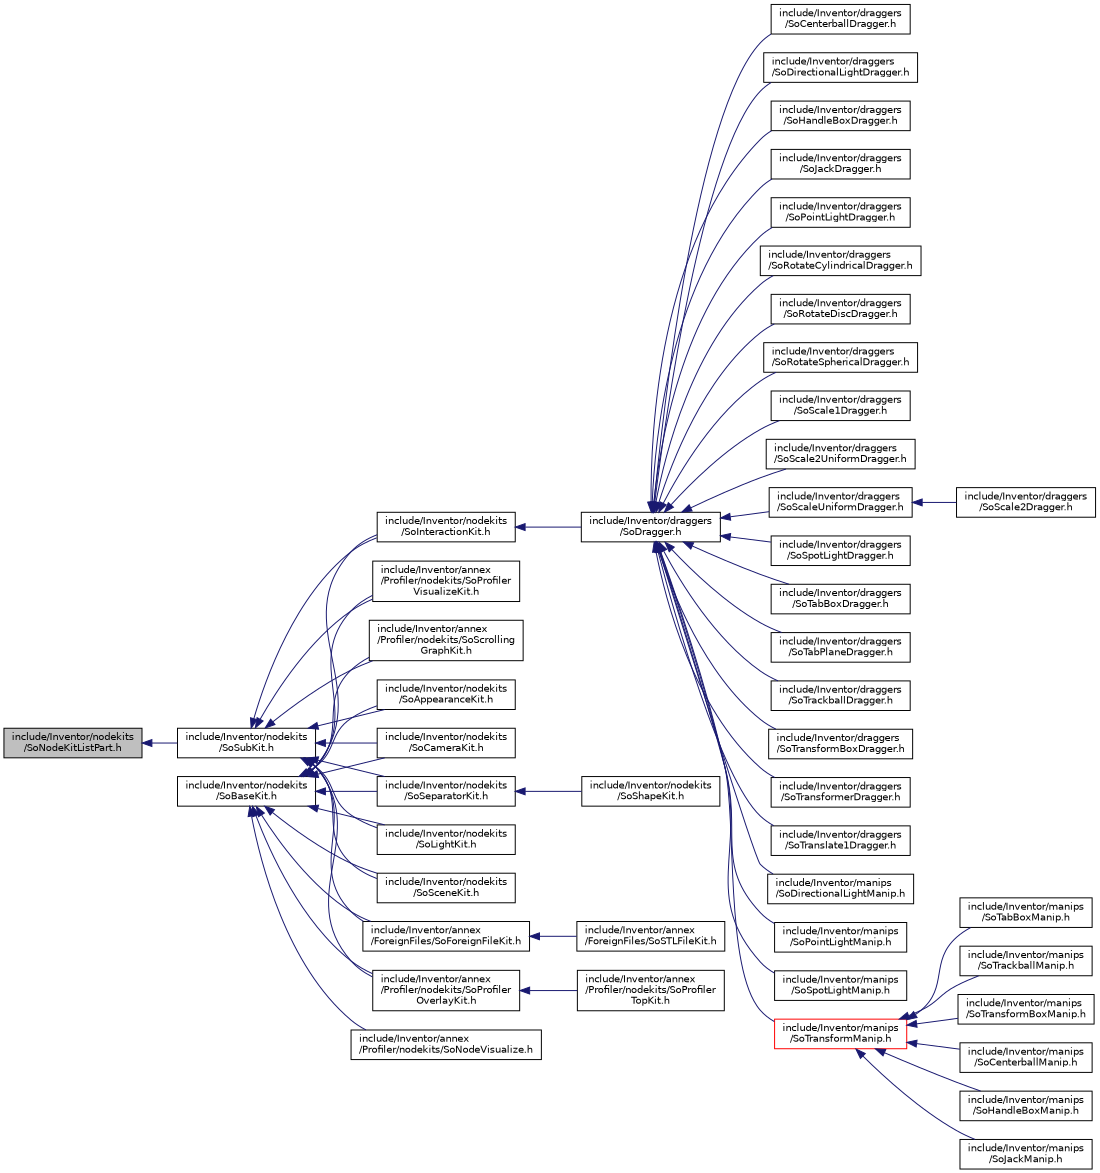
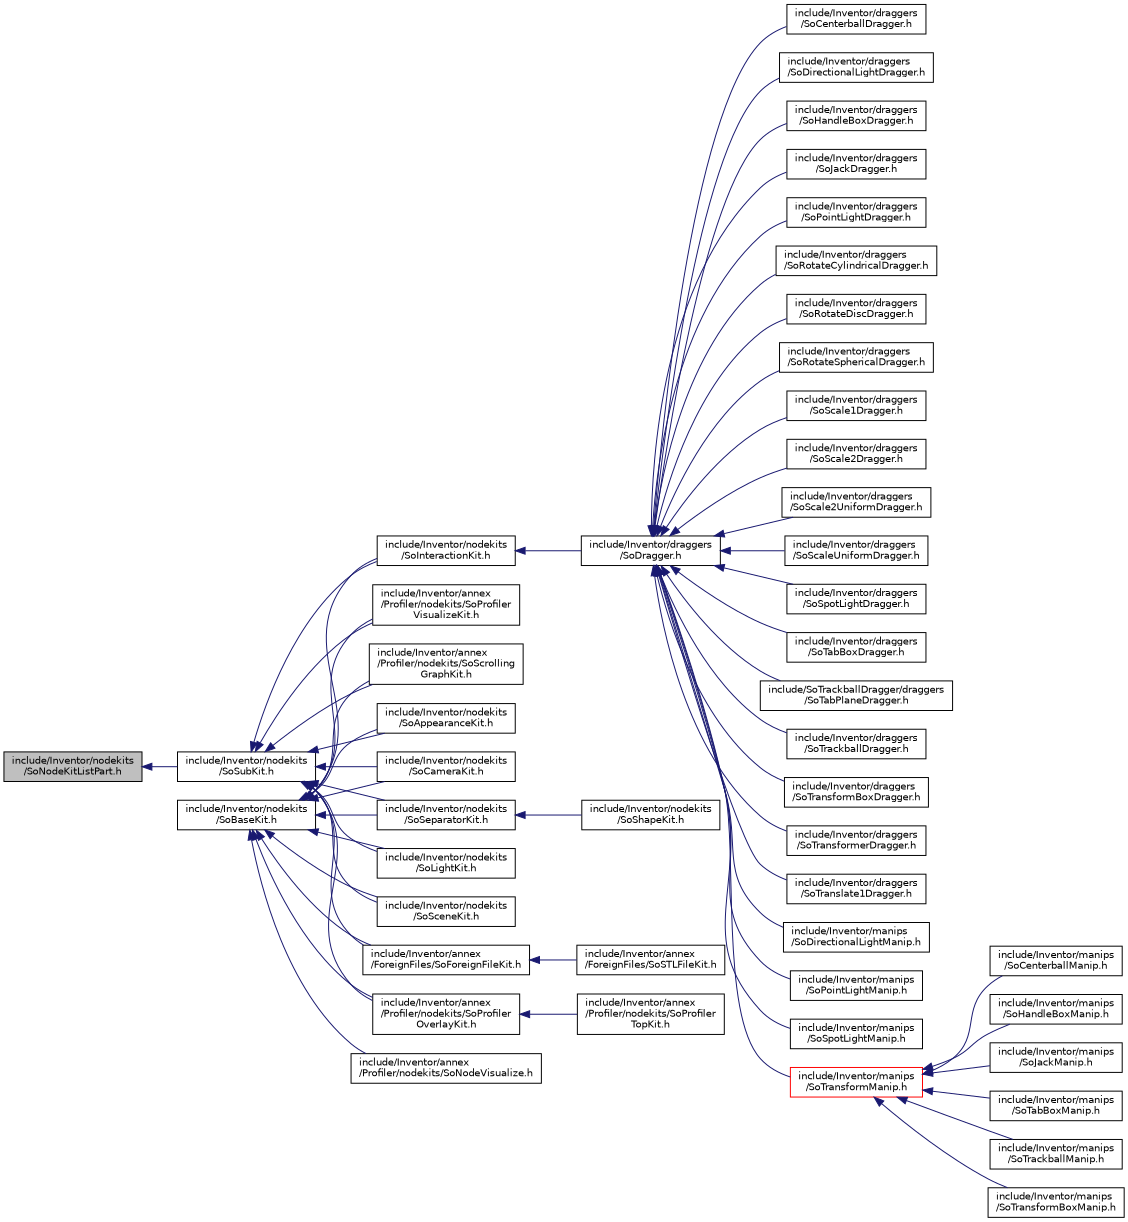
edge "include/Inventor/draggers /SoScale2Dragger.h" -> "include/Inventor/draggers /SoScaleUniformDragger.h": now "include/Inventor/draggers /SoScale2Dragger.h" -> "include/Inventor/draggers /SoDragger.h"
node "include/Inventor/draggers /SoTabPlaneDragger.h": label "include/Inventor/draggers /SoTabPlaneDragger.h" -> "include/SoTrackballDragger/draggers /SoTabPlaneDragger.h"
